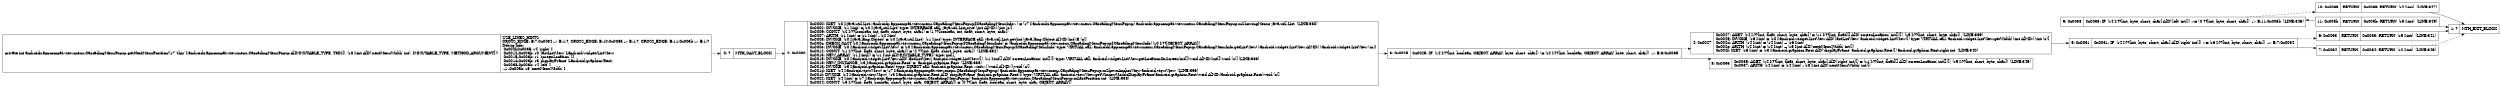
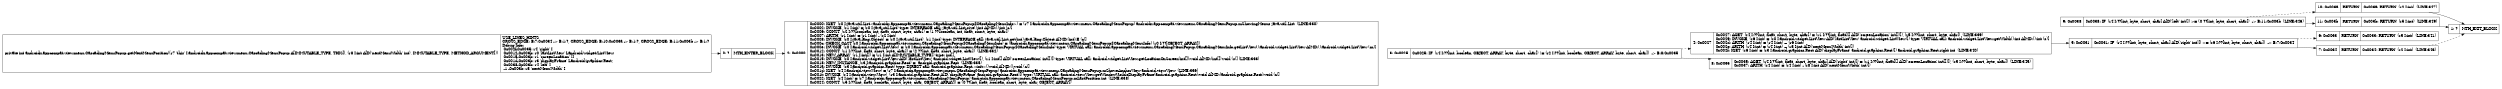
edge "11: 0x003b" -> "9: 0x0038": reversed
edge "6: 0x0033" -> "1: ?": removed
node "0: ?": text "MTH_CAST_BLOCK" -> "MTH_ENTER_BLOCK"
edge "2: 0x0000" -> "3: 0x0025": removed
